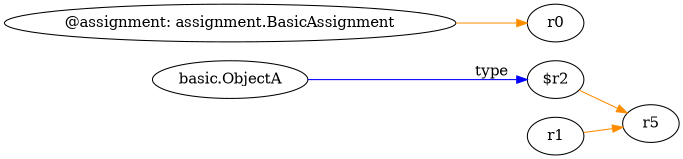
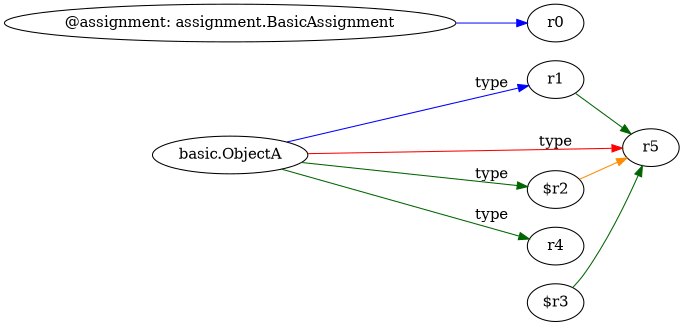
edge "@assignment: assignment.BasicAssignment" -> "r0": color darkorange -> blue
edge "basic.ObjectA" -> "$r2": color blue -> darkgreen
edge "basic.ObjectA" -> "r1": added, label "type"
edge "r1" -> "r5": color darkorange -> darkgreen
edge "basic.ObjectA" -> "r5": added, label "type"
node "r4": added
node "$r3": added
